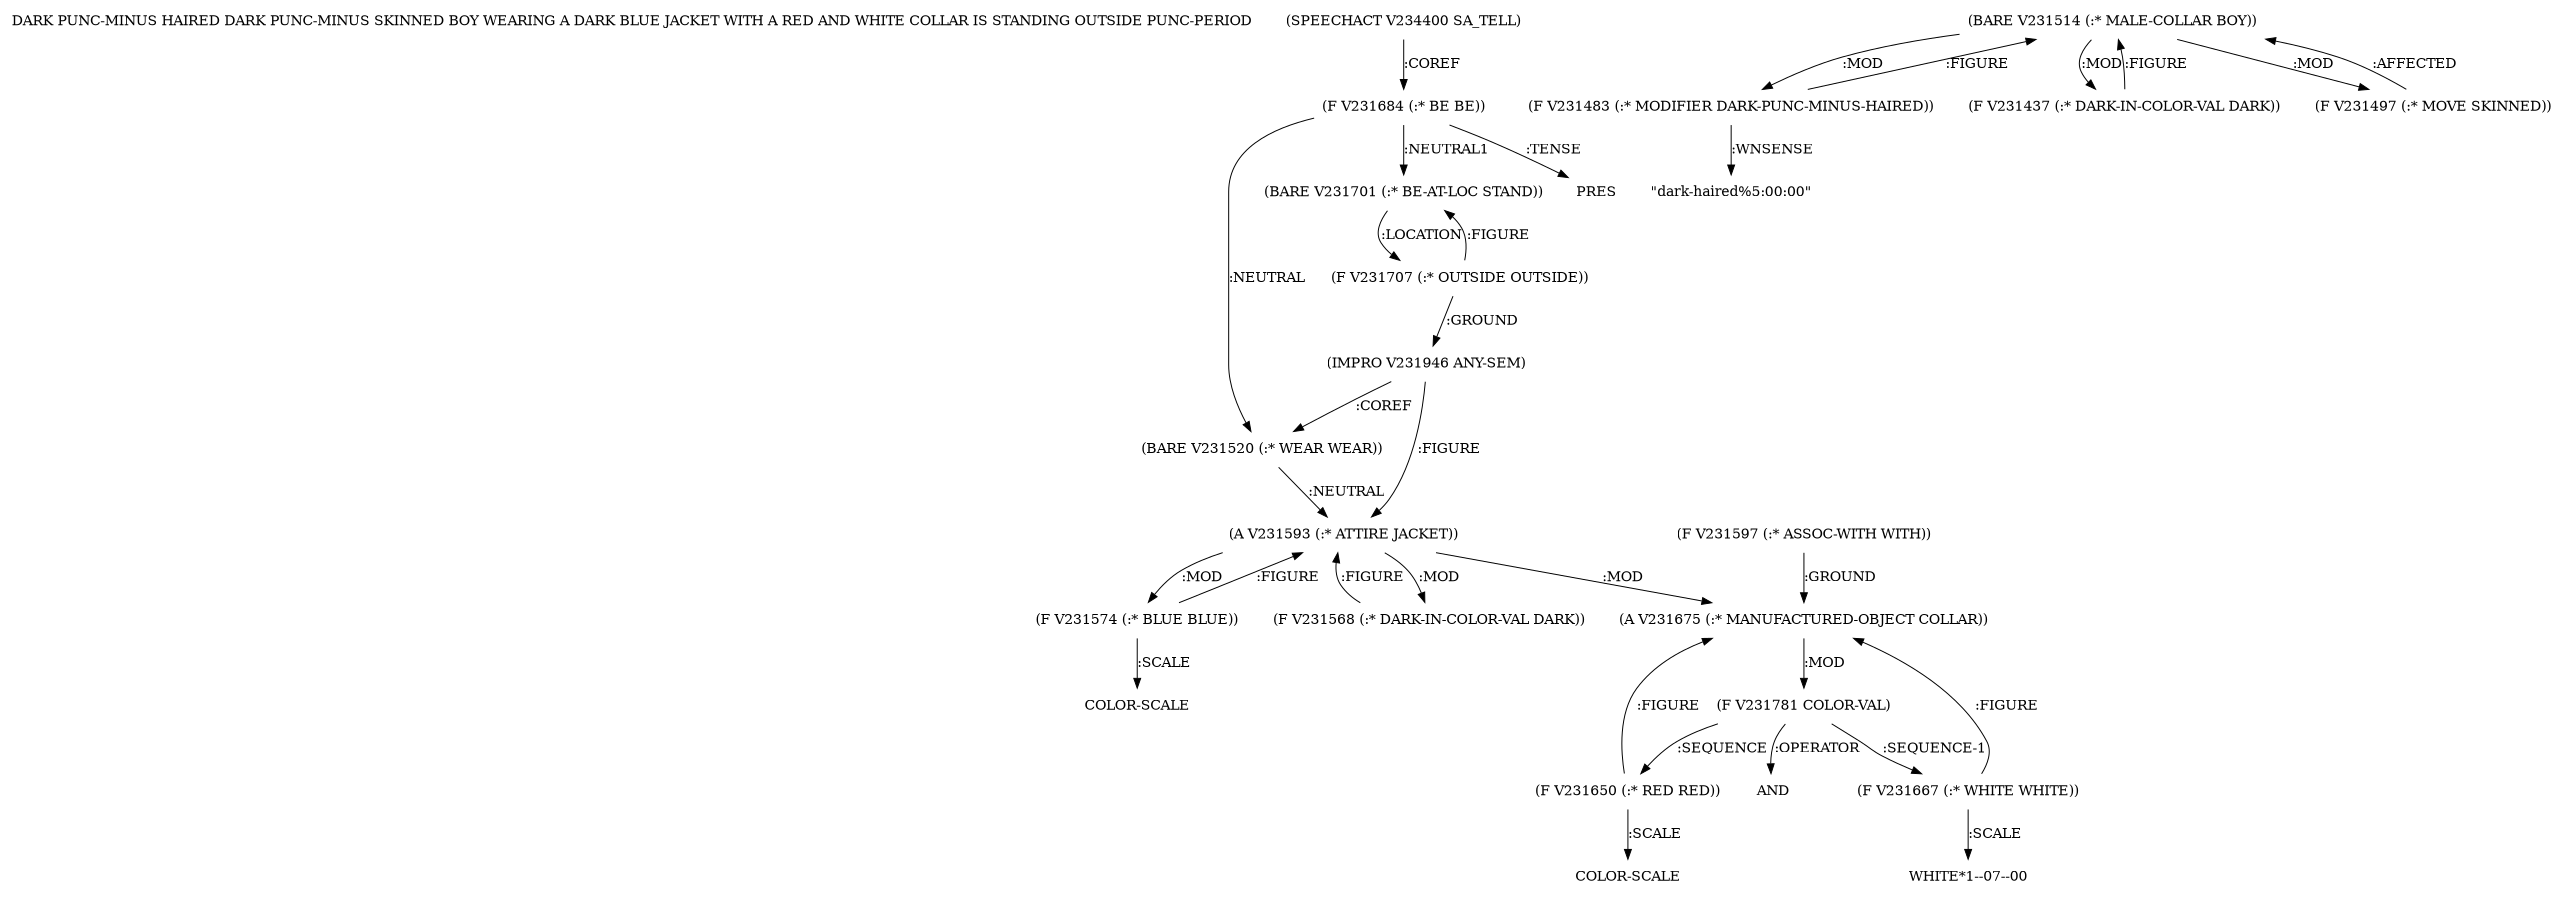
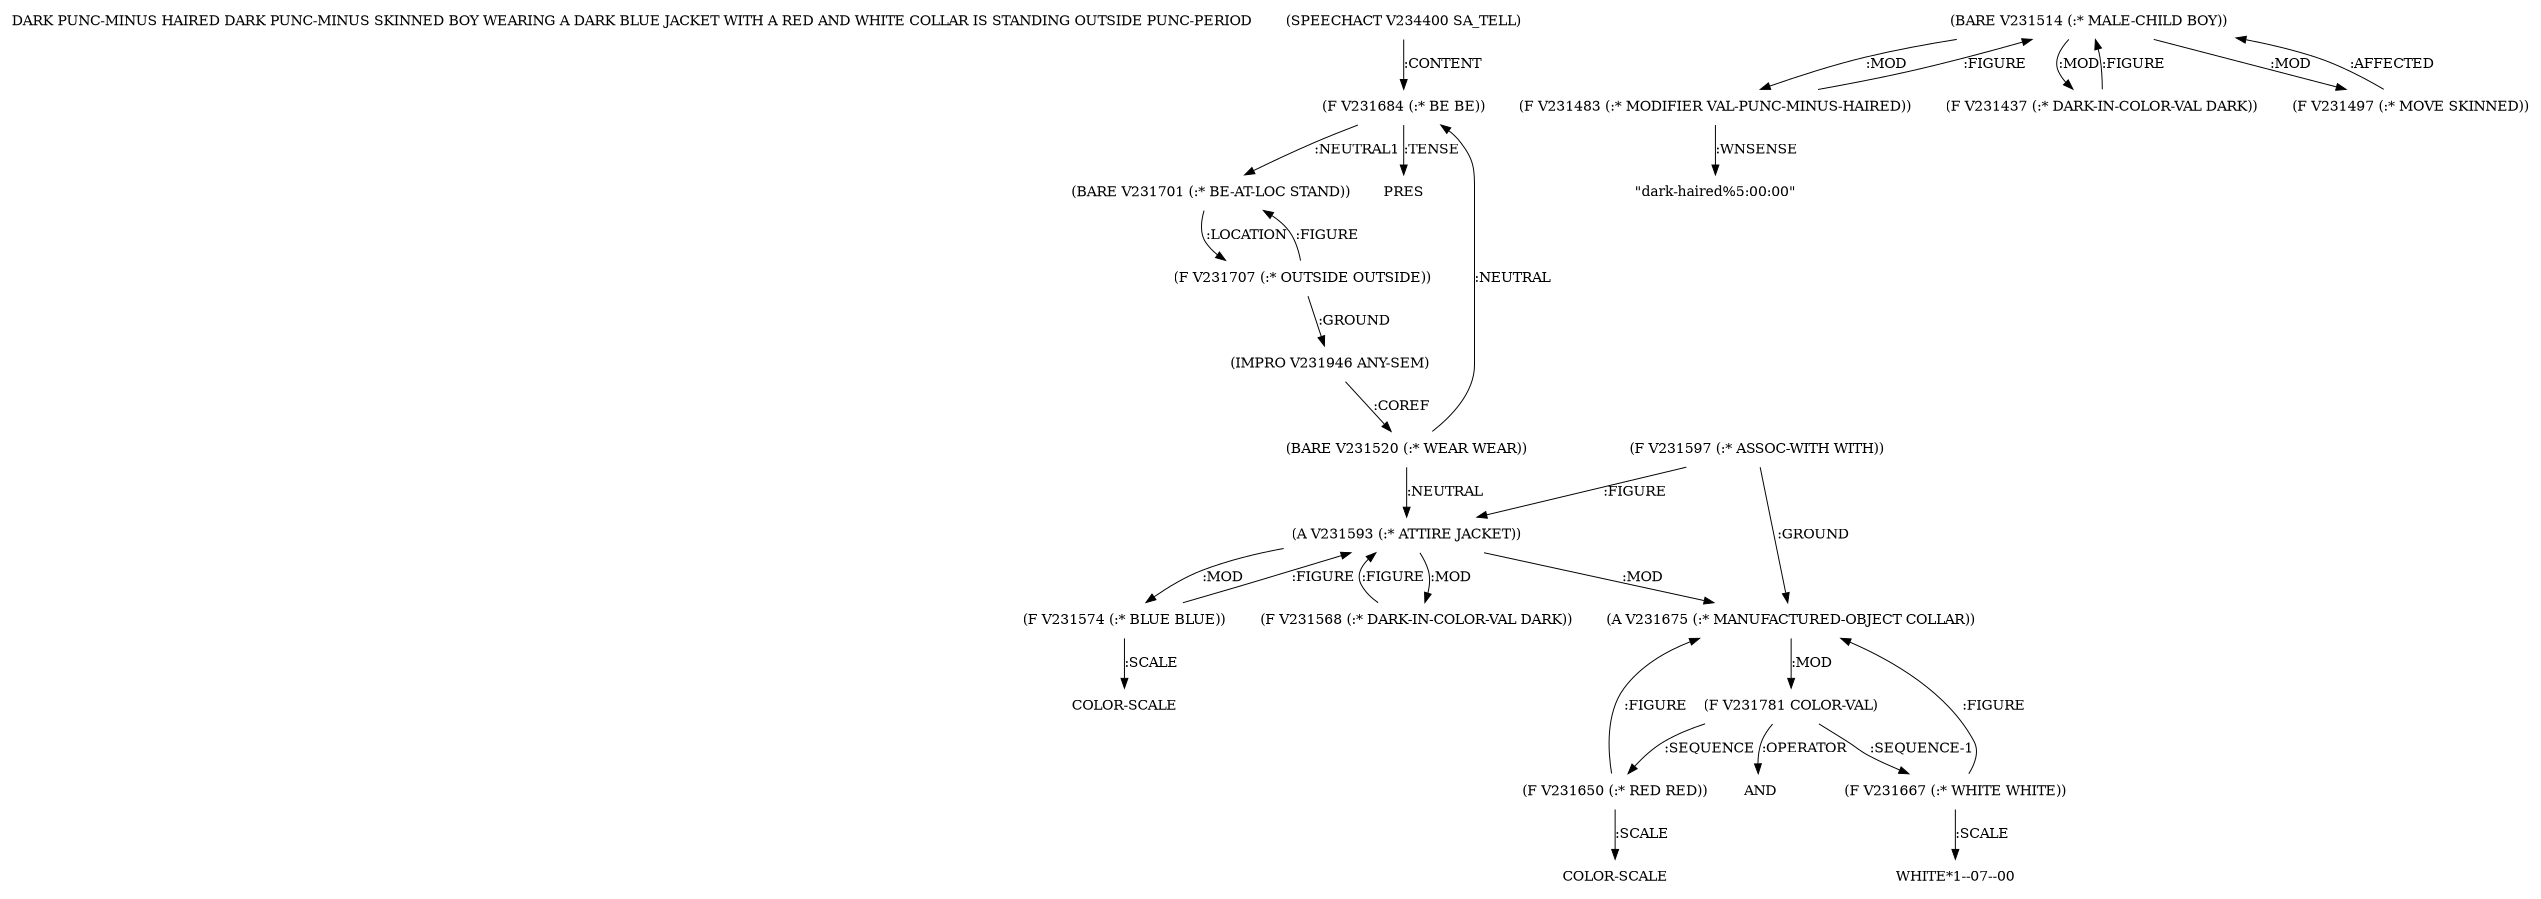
node "(BARE V231514 (:* MALE-COLLAR BOY))": label "(BARE V231514 (:* MALE-COLLAR BOY))" -> "(BARE V231514 (:* MALE-CHILD BOY))"
edge "(SPEECHACT V234400 SA_TELL)" -> "(F V231684 (:* BE BE))": label ":COREF" -> ":CONTENT"
node "(F V231483 (:* MODIFIER DARK-PUNC-MINUS-HAIRED))": label "(F V231483 (:* MODIFIER DARK-PUNC-MINUS-HAIRED))" -> "(F V231483 (:* MODIFIER VAL-PUNC-MINUS-HAIRED))"
edge "(F V231684 (:* BE BE))" -> "(BARE V231520 (:* WEAR WEAR))": reversed
edge "(IMPRO V231946 ANY-SEM)" -> "(A V231593 (:* ATTIRE JACKET))": now "(F V231597 (:* ASSOC-WITH WITH))" -> "(A V231593 (:* ATTIRE JACKET))"
